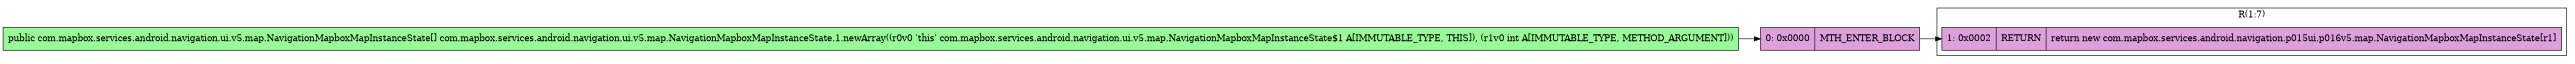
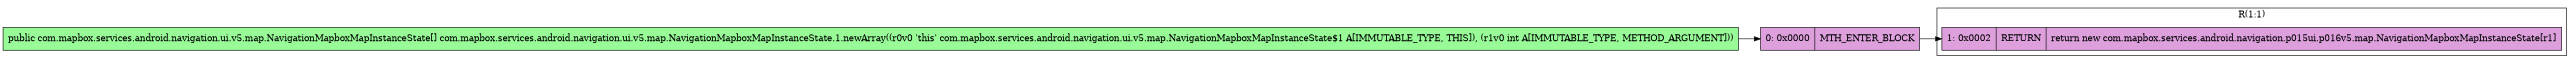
cluster "R(1:7)": label "R(1:7)" -> "R(1:1)"
